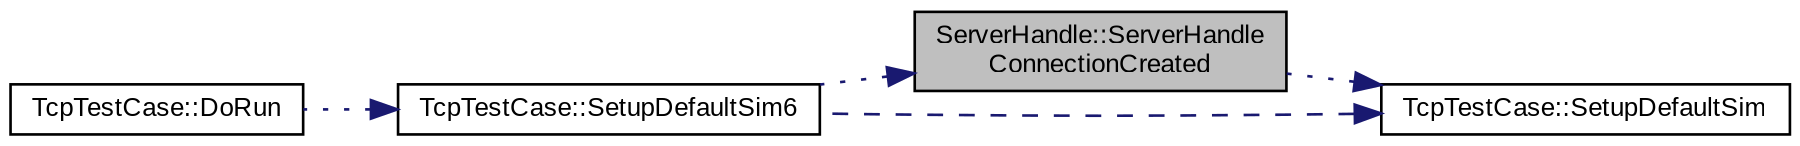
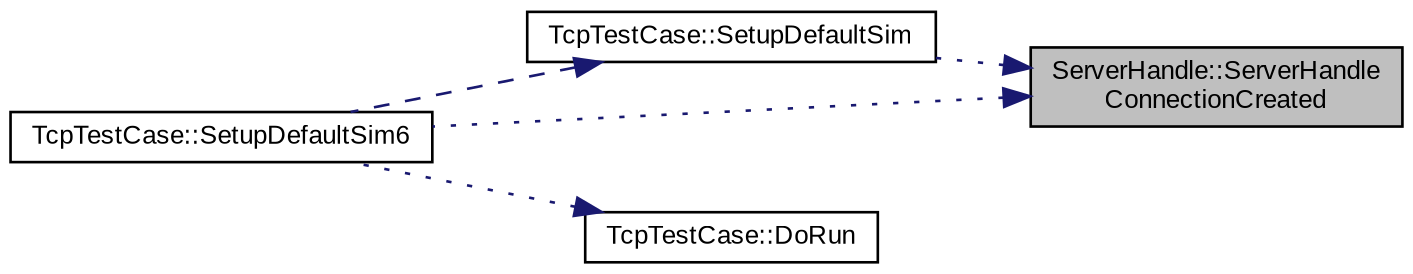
edge "ServerHandle::ServerHandle ConnectionCreated" -> "TcpTestCase::SetupDefaultSim": reversed
edge "TcpTestCase::DoRun" -> "TcpTestCase::SetupDefaultSim6": reversed
